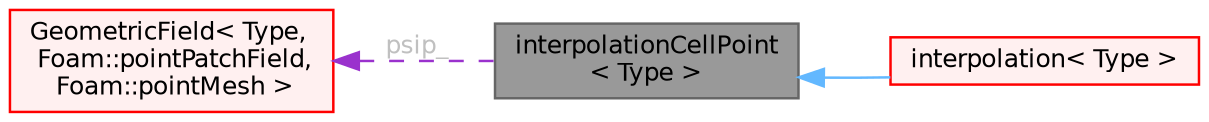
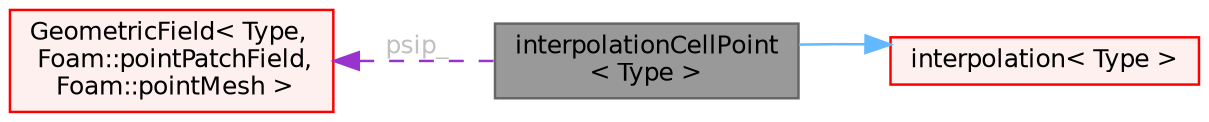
edge "interpolation< Type >" -> "interpolationCellPoint < Type >": reversed
